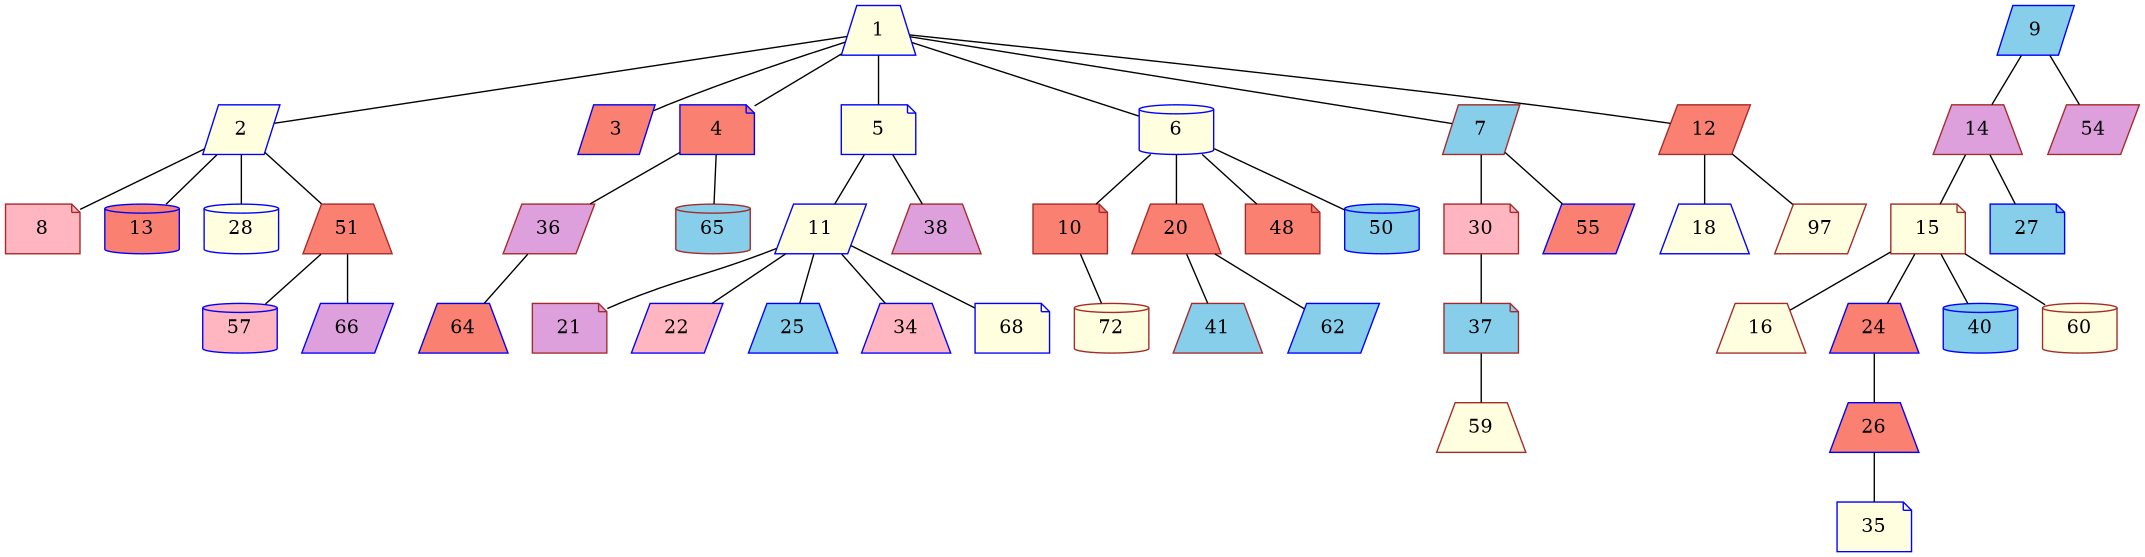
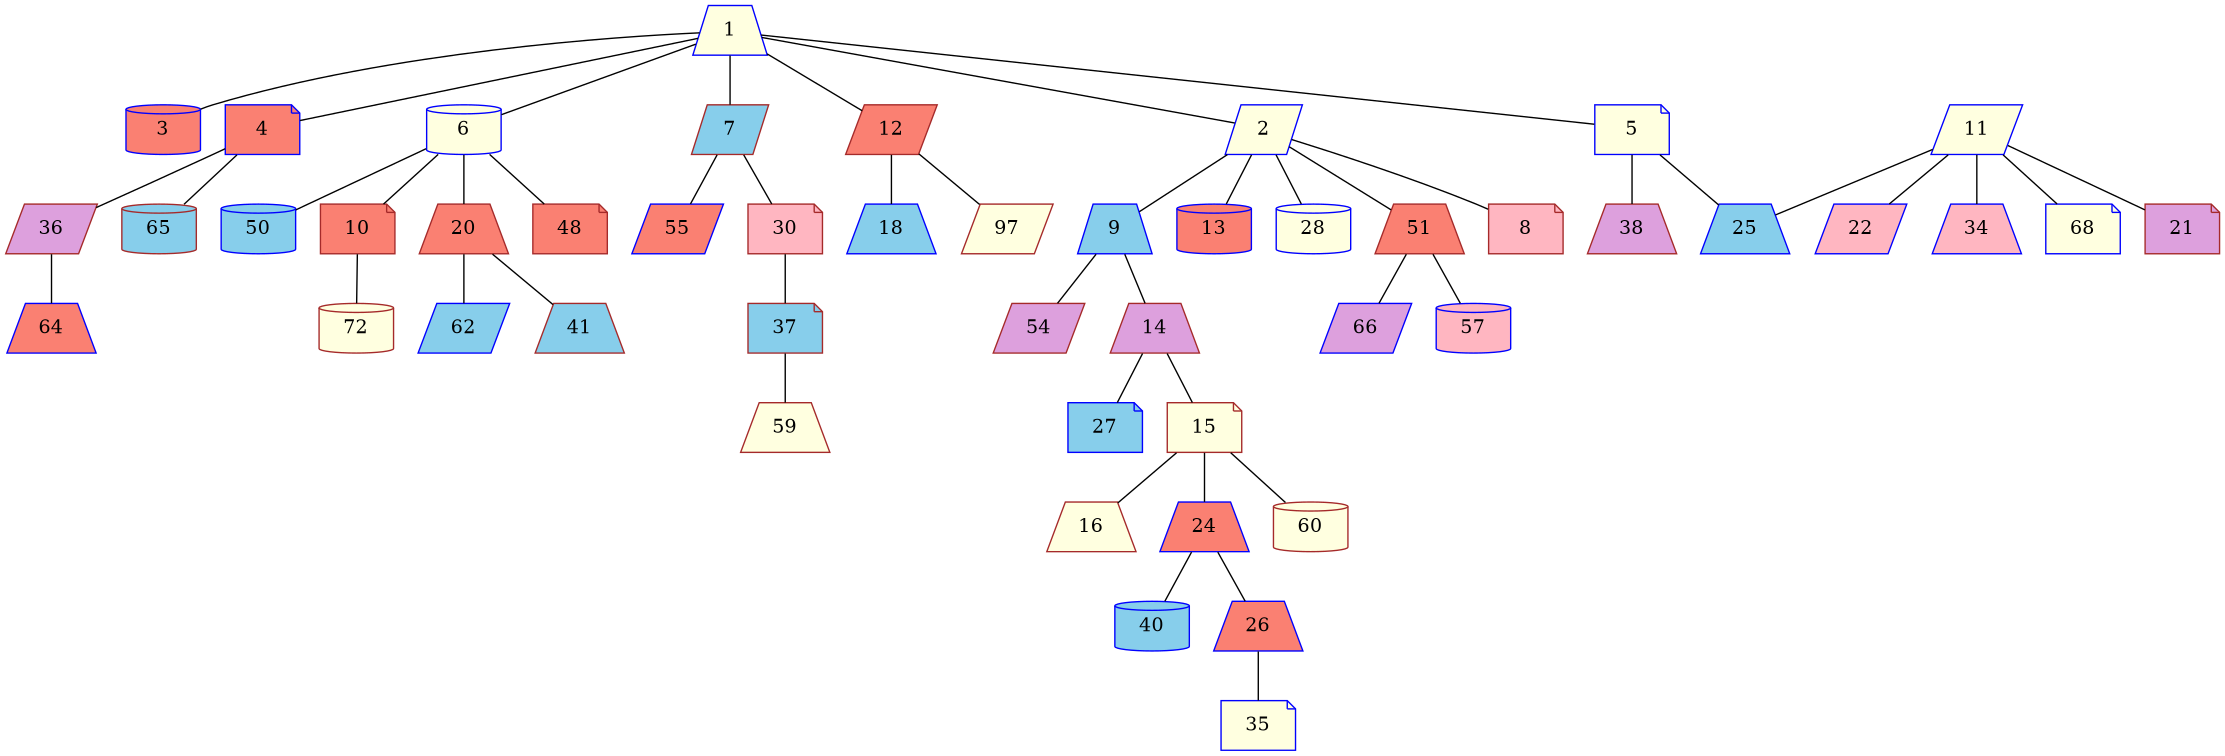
node "9": shape parallelogram -> trapezium
node "3": shape parallelogram -> cylinder
edge "5" -- "11": now "5" -- "25"
edge "2" -- "9": added
node "18": fillcolor lightyellow -> skyblue
edge "15" -- "40": now "24" -- "40"
